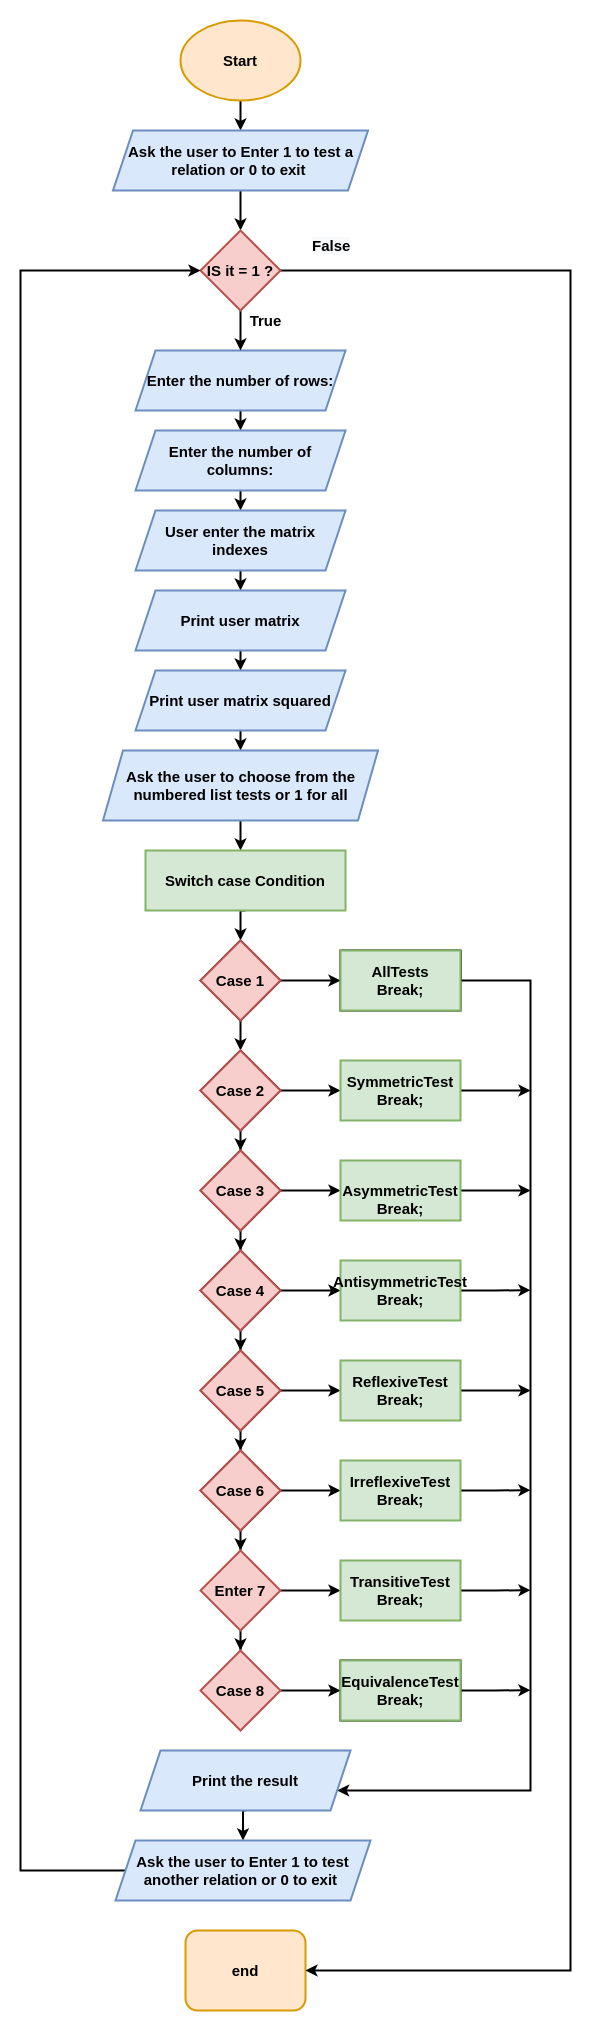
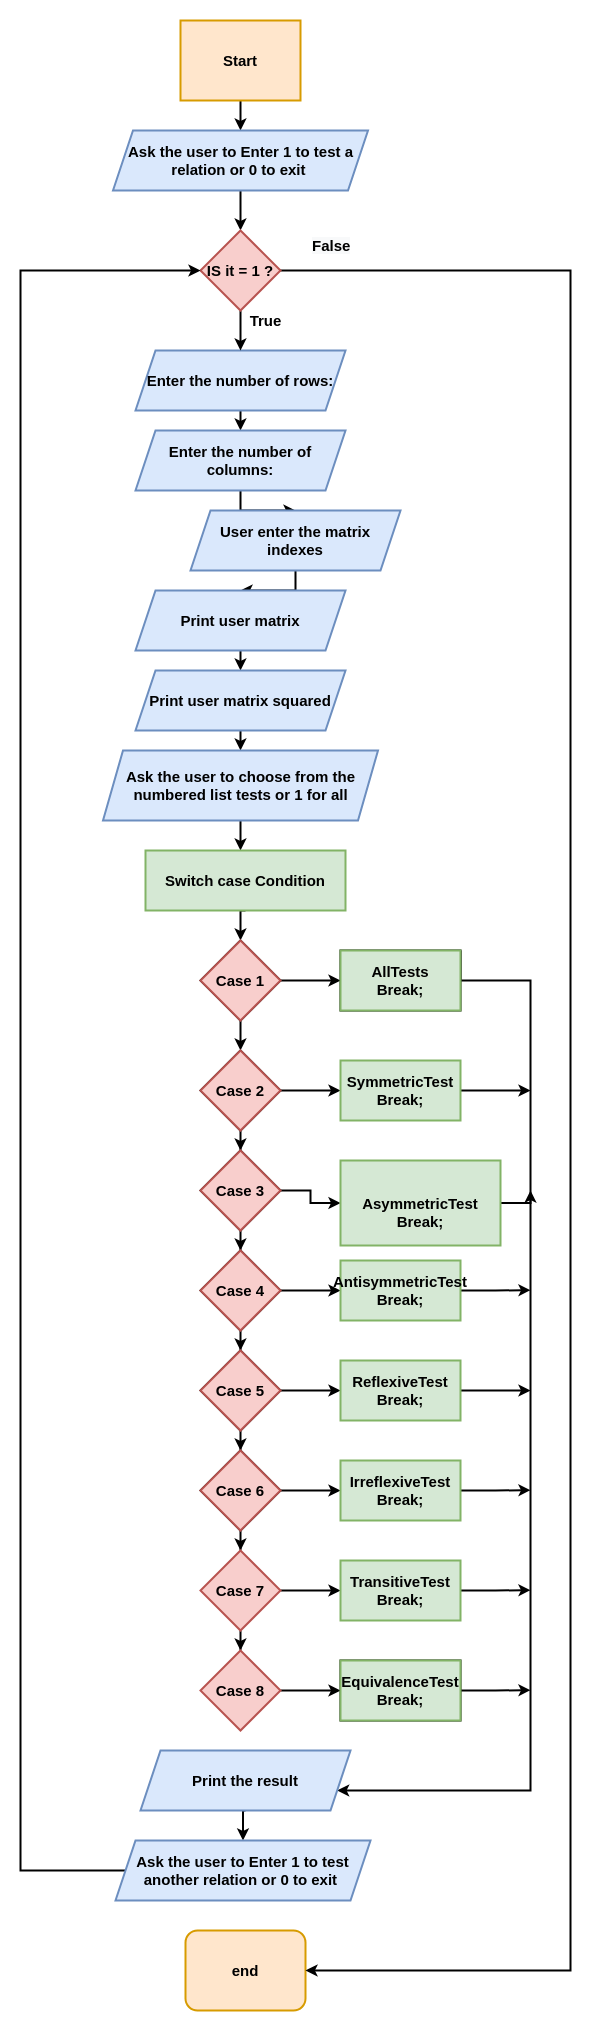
node "Start": shape ellipse -> rectangle
node "User enter the matrix indexes": moved (241, 541) -> (296, 541)
node "AsymmetricTest Break;": size 120x60 -> 160x85
node "Enter 7": label "Enter 7" -> "Case 7"
